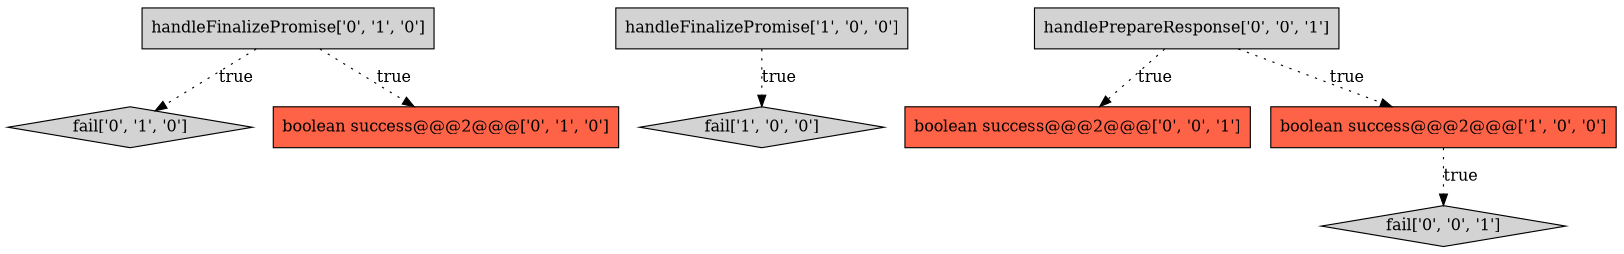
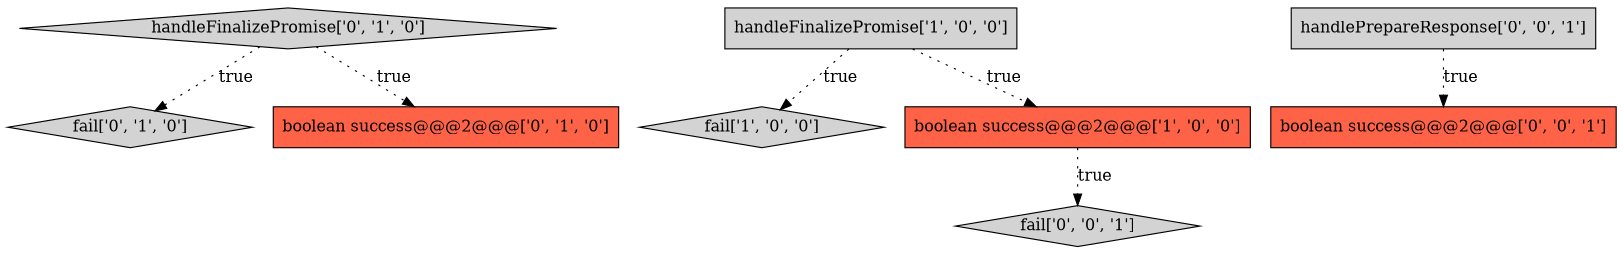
node "handleFinalizePromise['0', '1', '0']": shape box -> diamond
edge "handlePrepareResponse['0', '0', '1']" -> "boolean success@@@2@@@['1', '0', '0']": now "handleFinalizePromise['1', '0', '0']" -> "boolean success@@@2@@@['1', '0', '0']"
